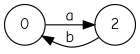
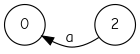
edge "0" -> "2": removed, label "a"
edge "2" -> "0": label "b" -> "a"
